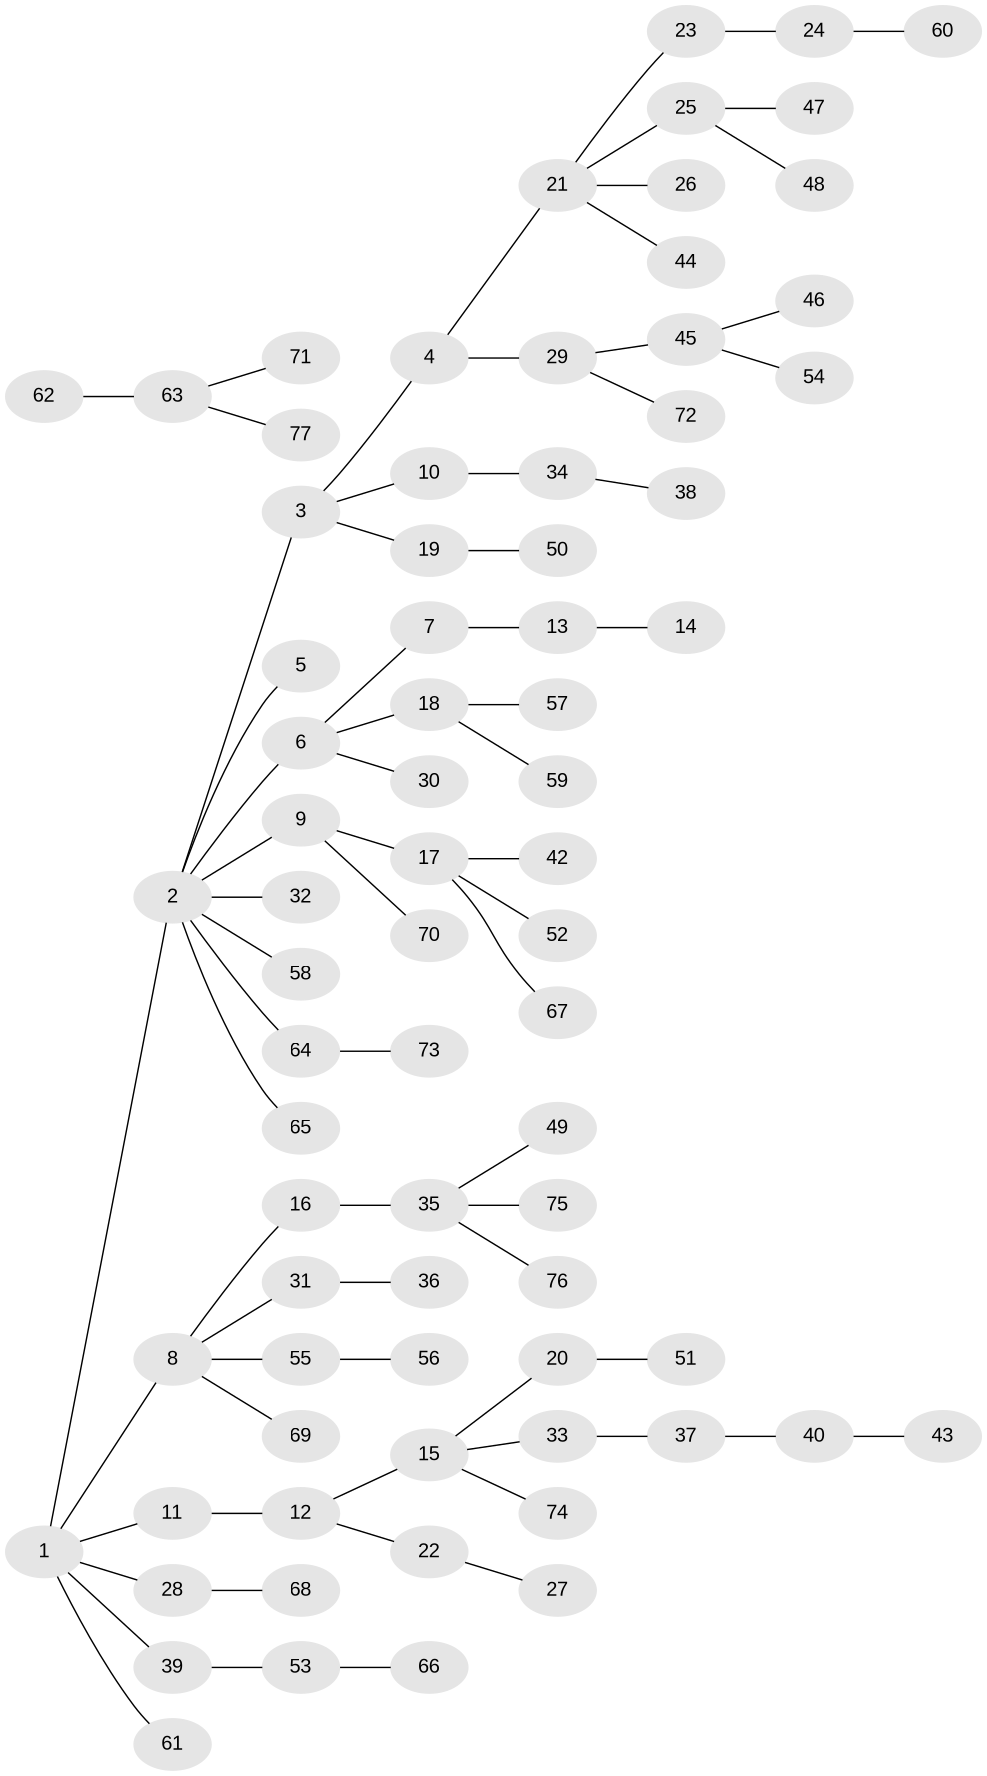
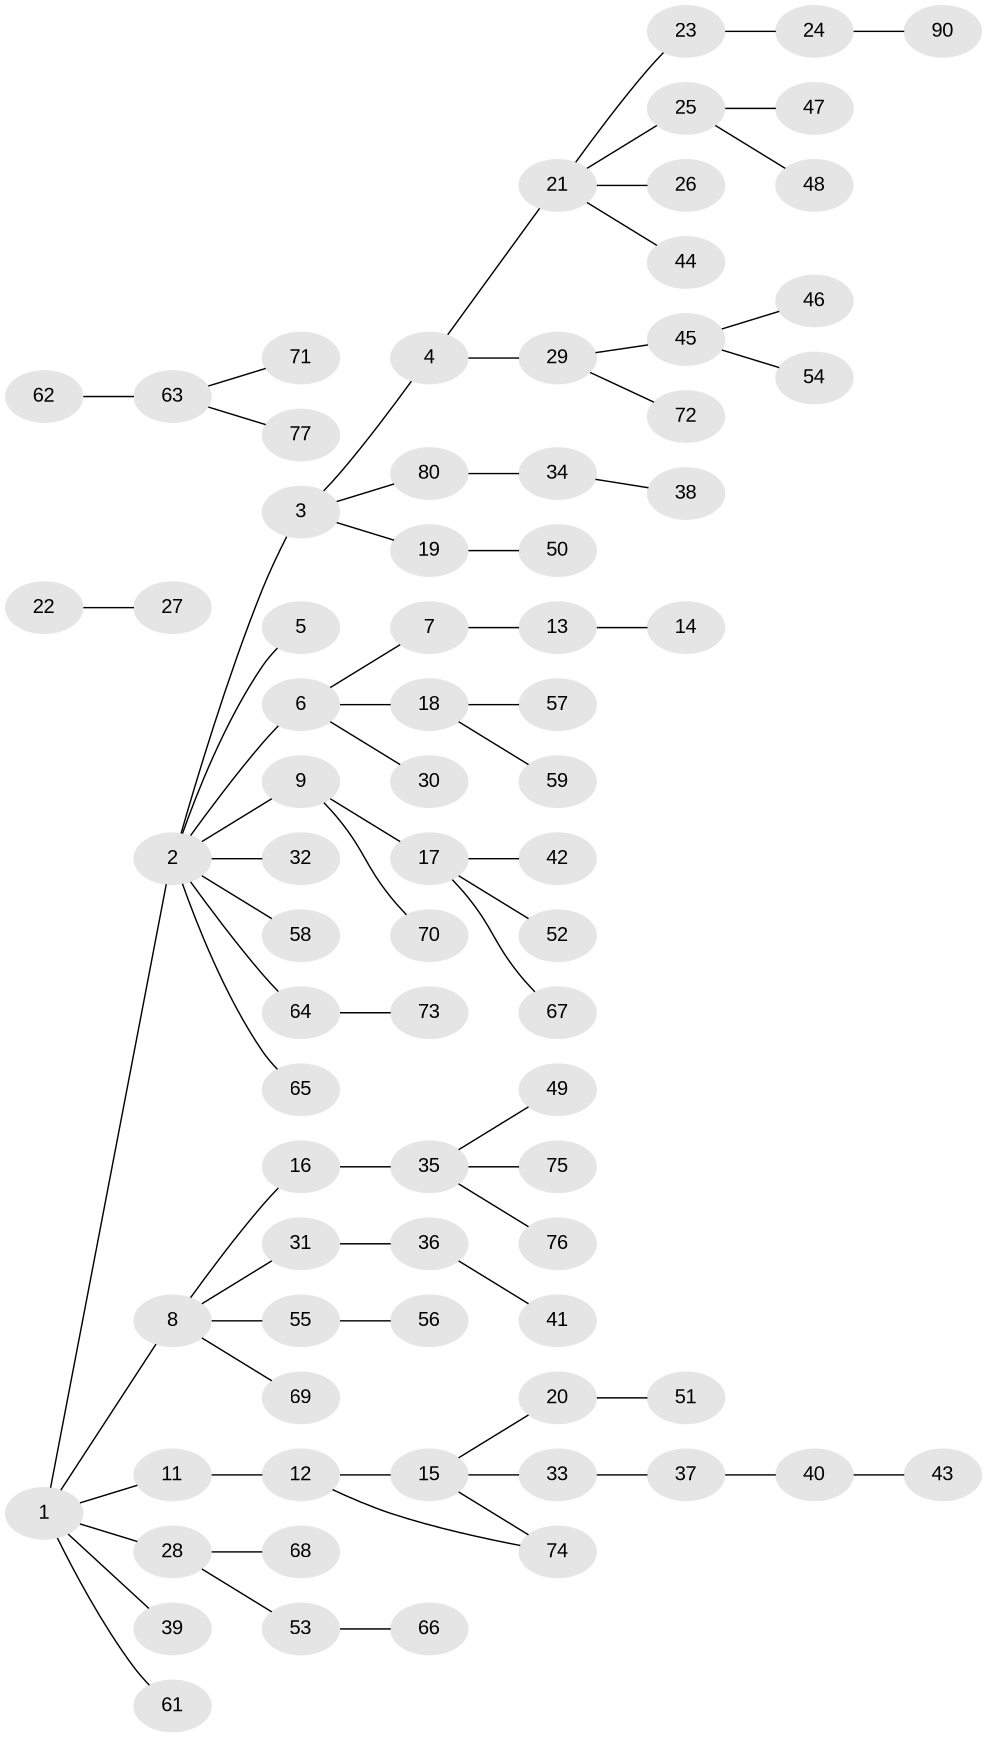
node "60": label "60" -> "90"
node "10": label "10" -> "80"
node "41": added
edge "12" -- "22": now "12" -- "74"
edge "39" -- "53": now "28" -- "53"
